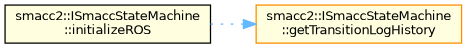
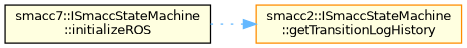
node "smacc2::ISmaccStateMachine ::initializeROS": label "smacc2::ISmaccStateMachine ::initializeROS" -> "smacc7::ISmaccStateMachine ::initializeROS"
